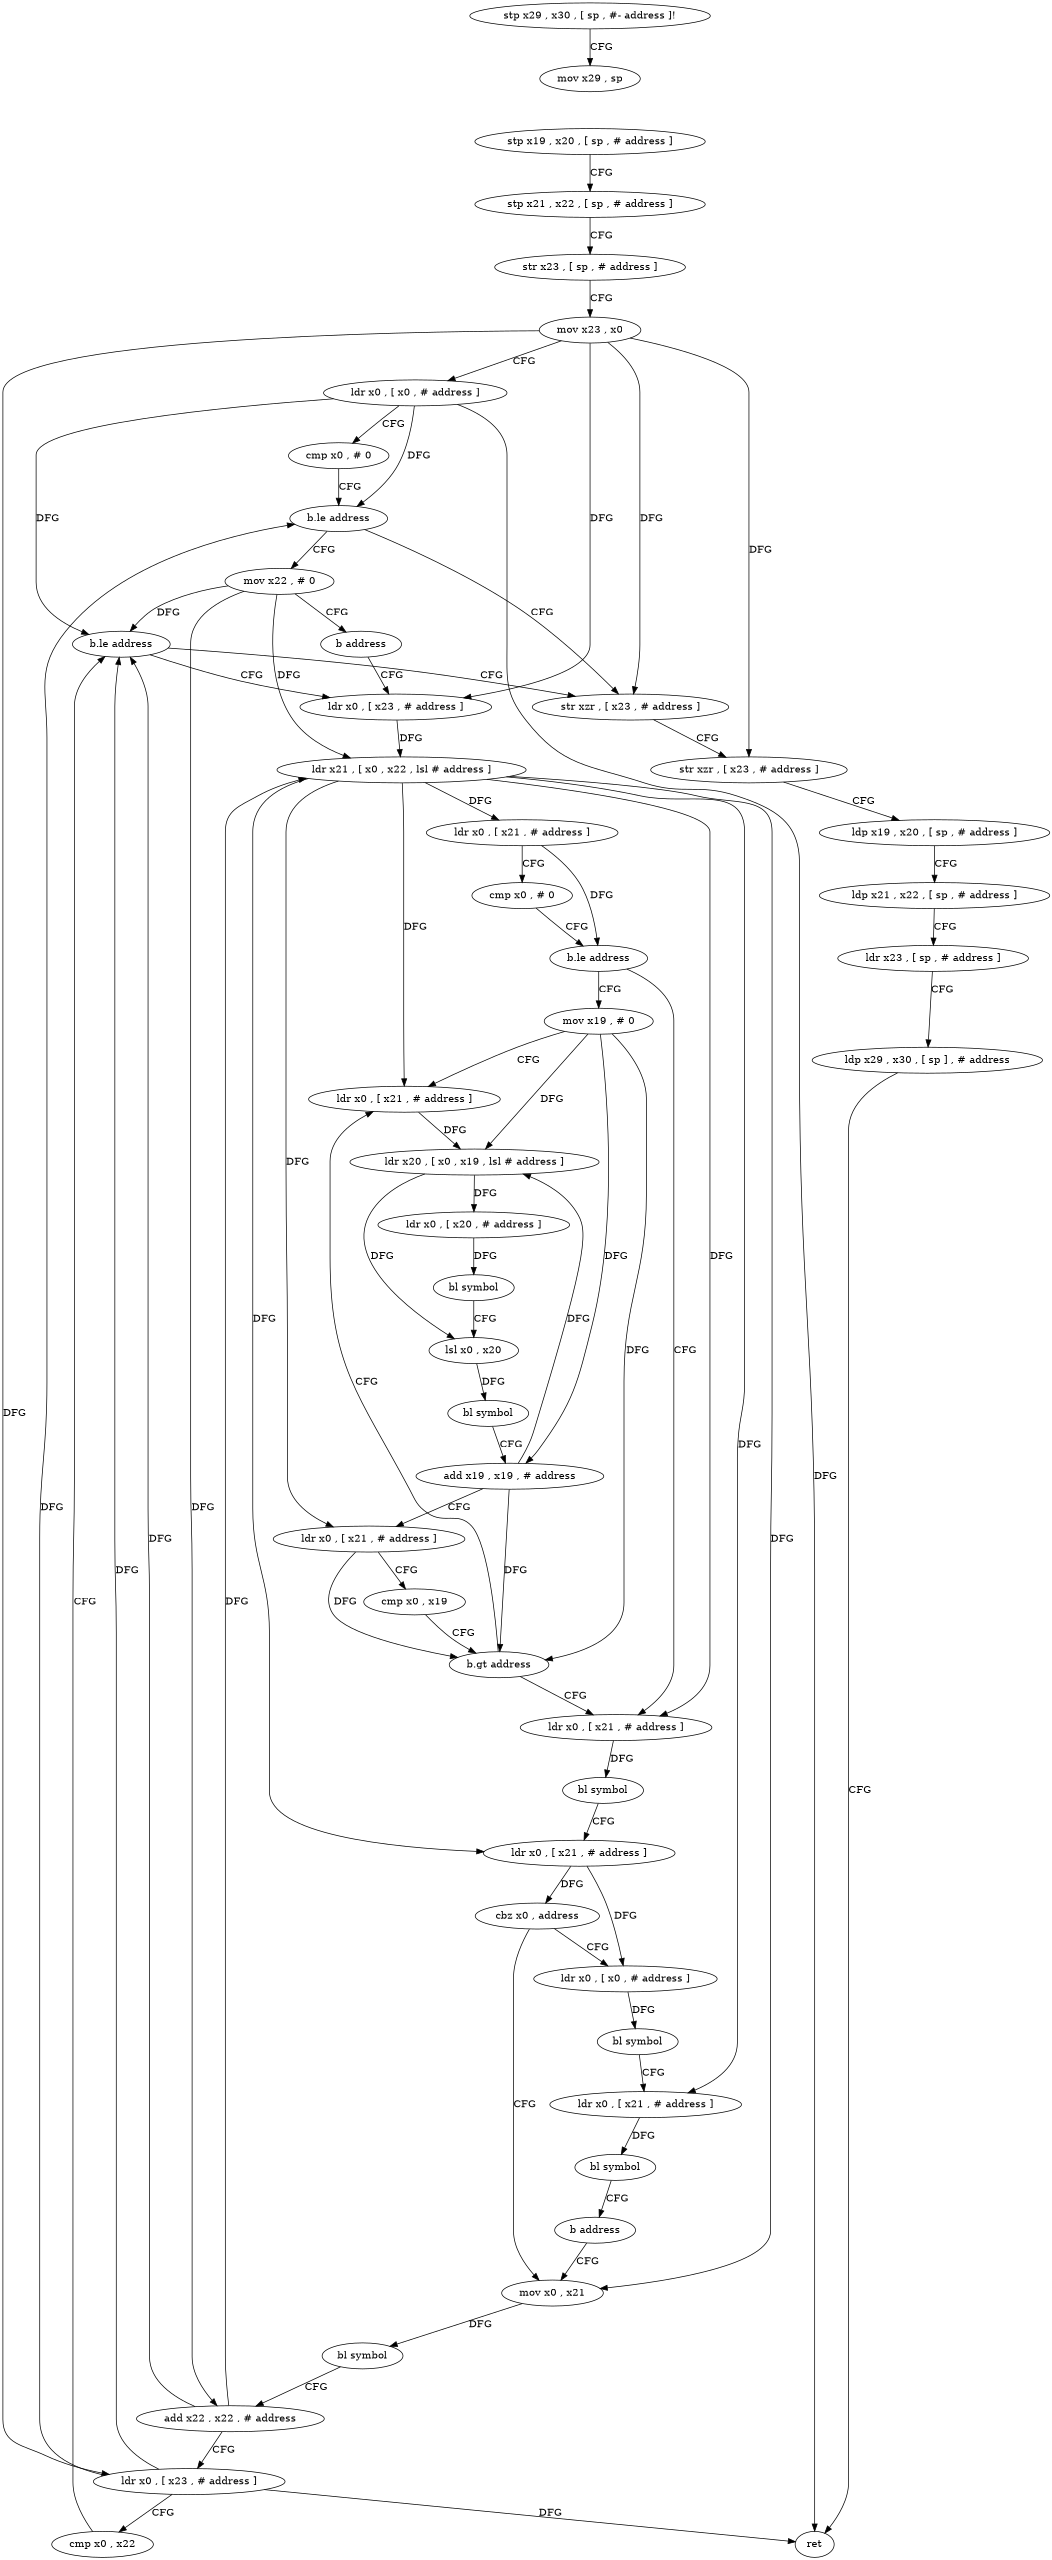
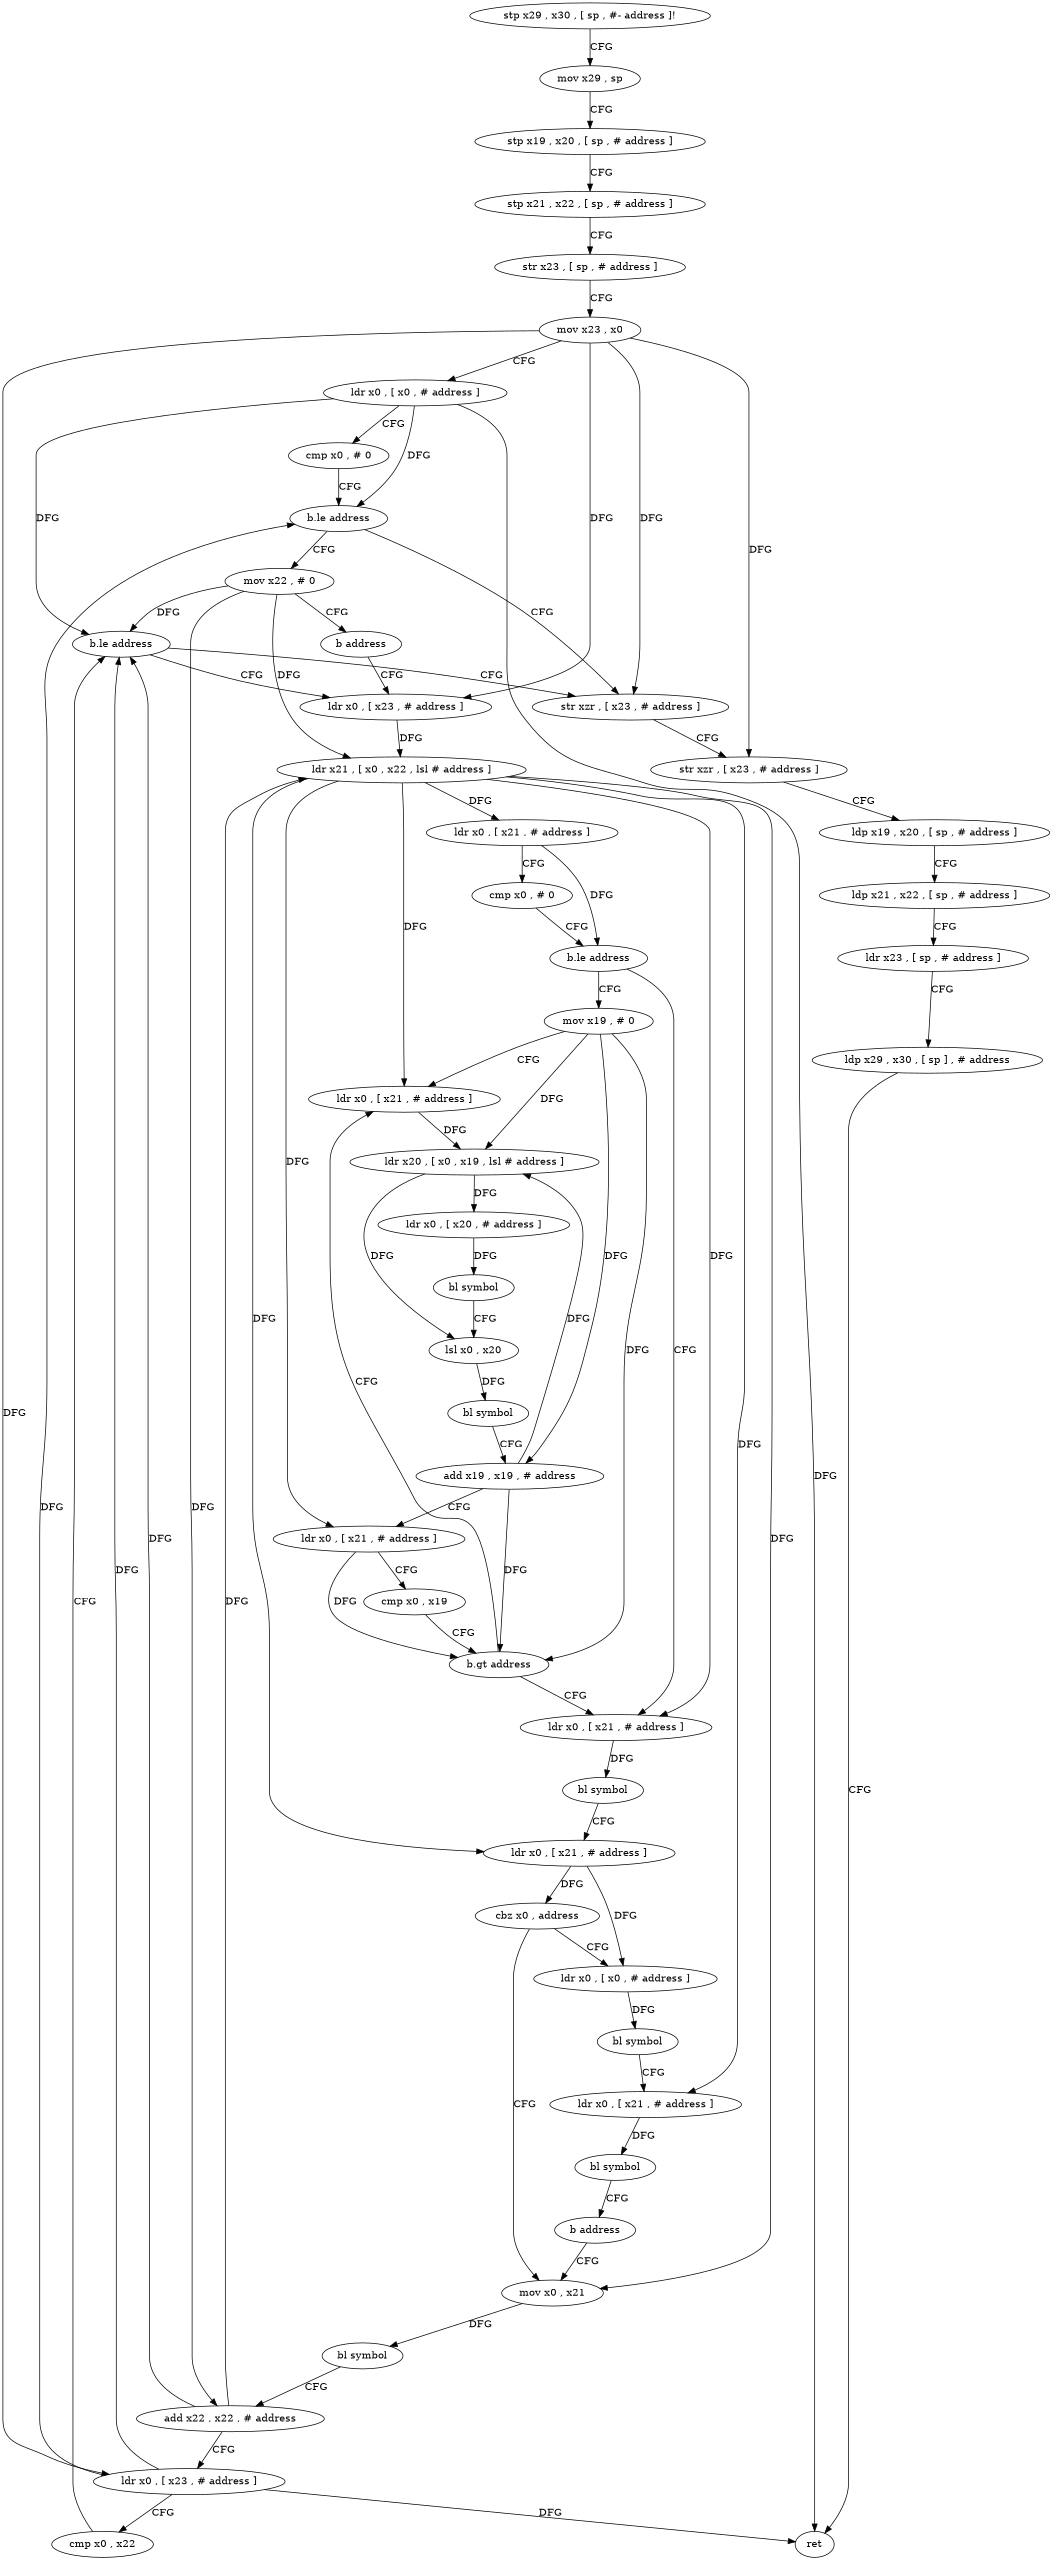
edge "mov x29 , sp" -> "stp x19 , x20 , [ sp , # address ]": added, label "CFG"
